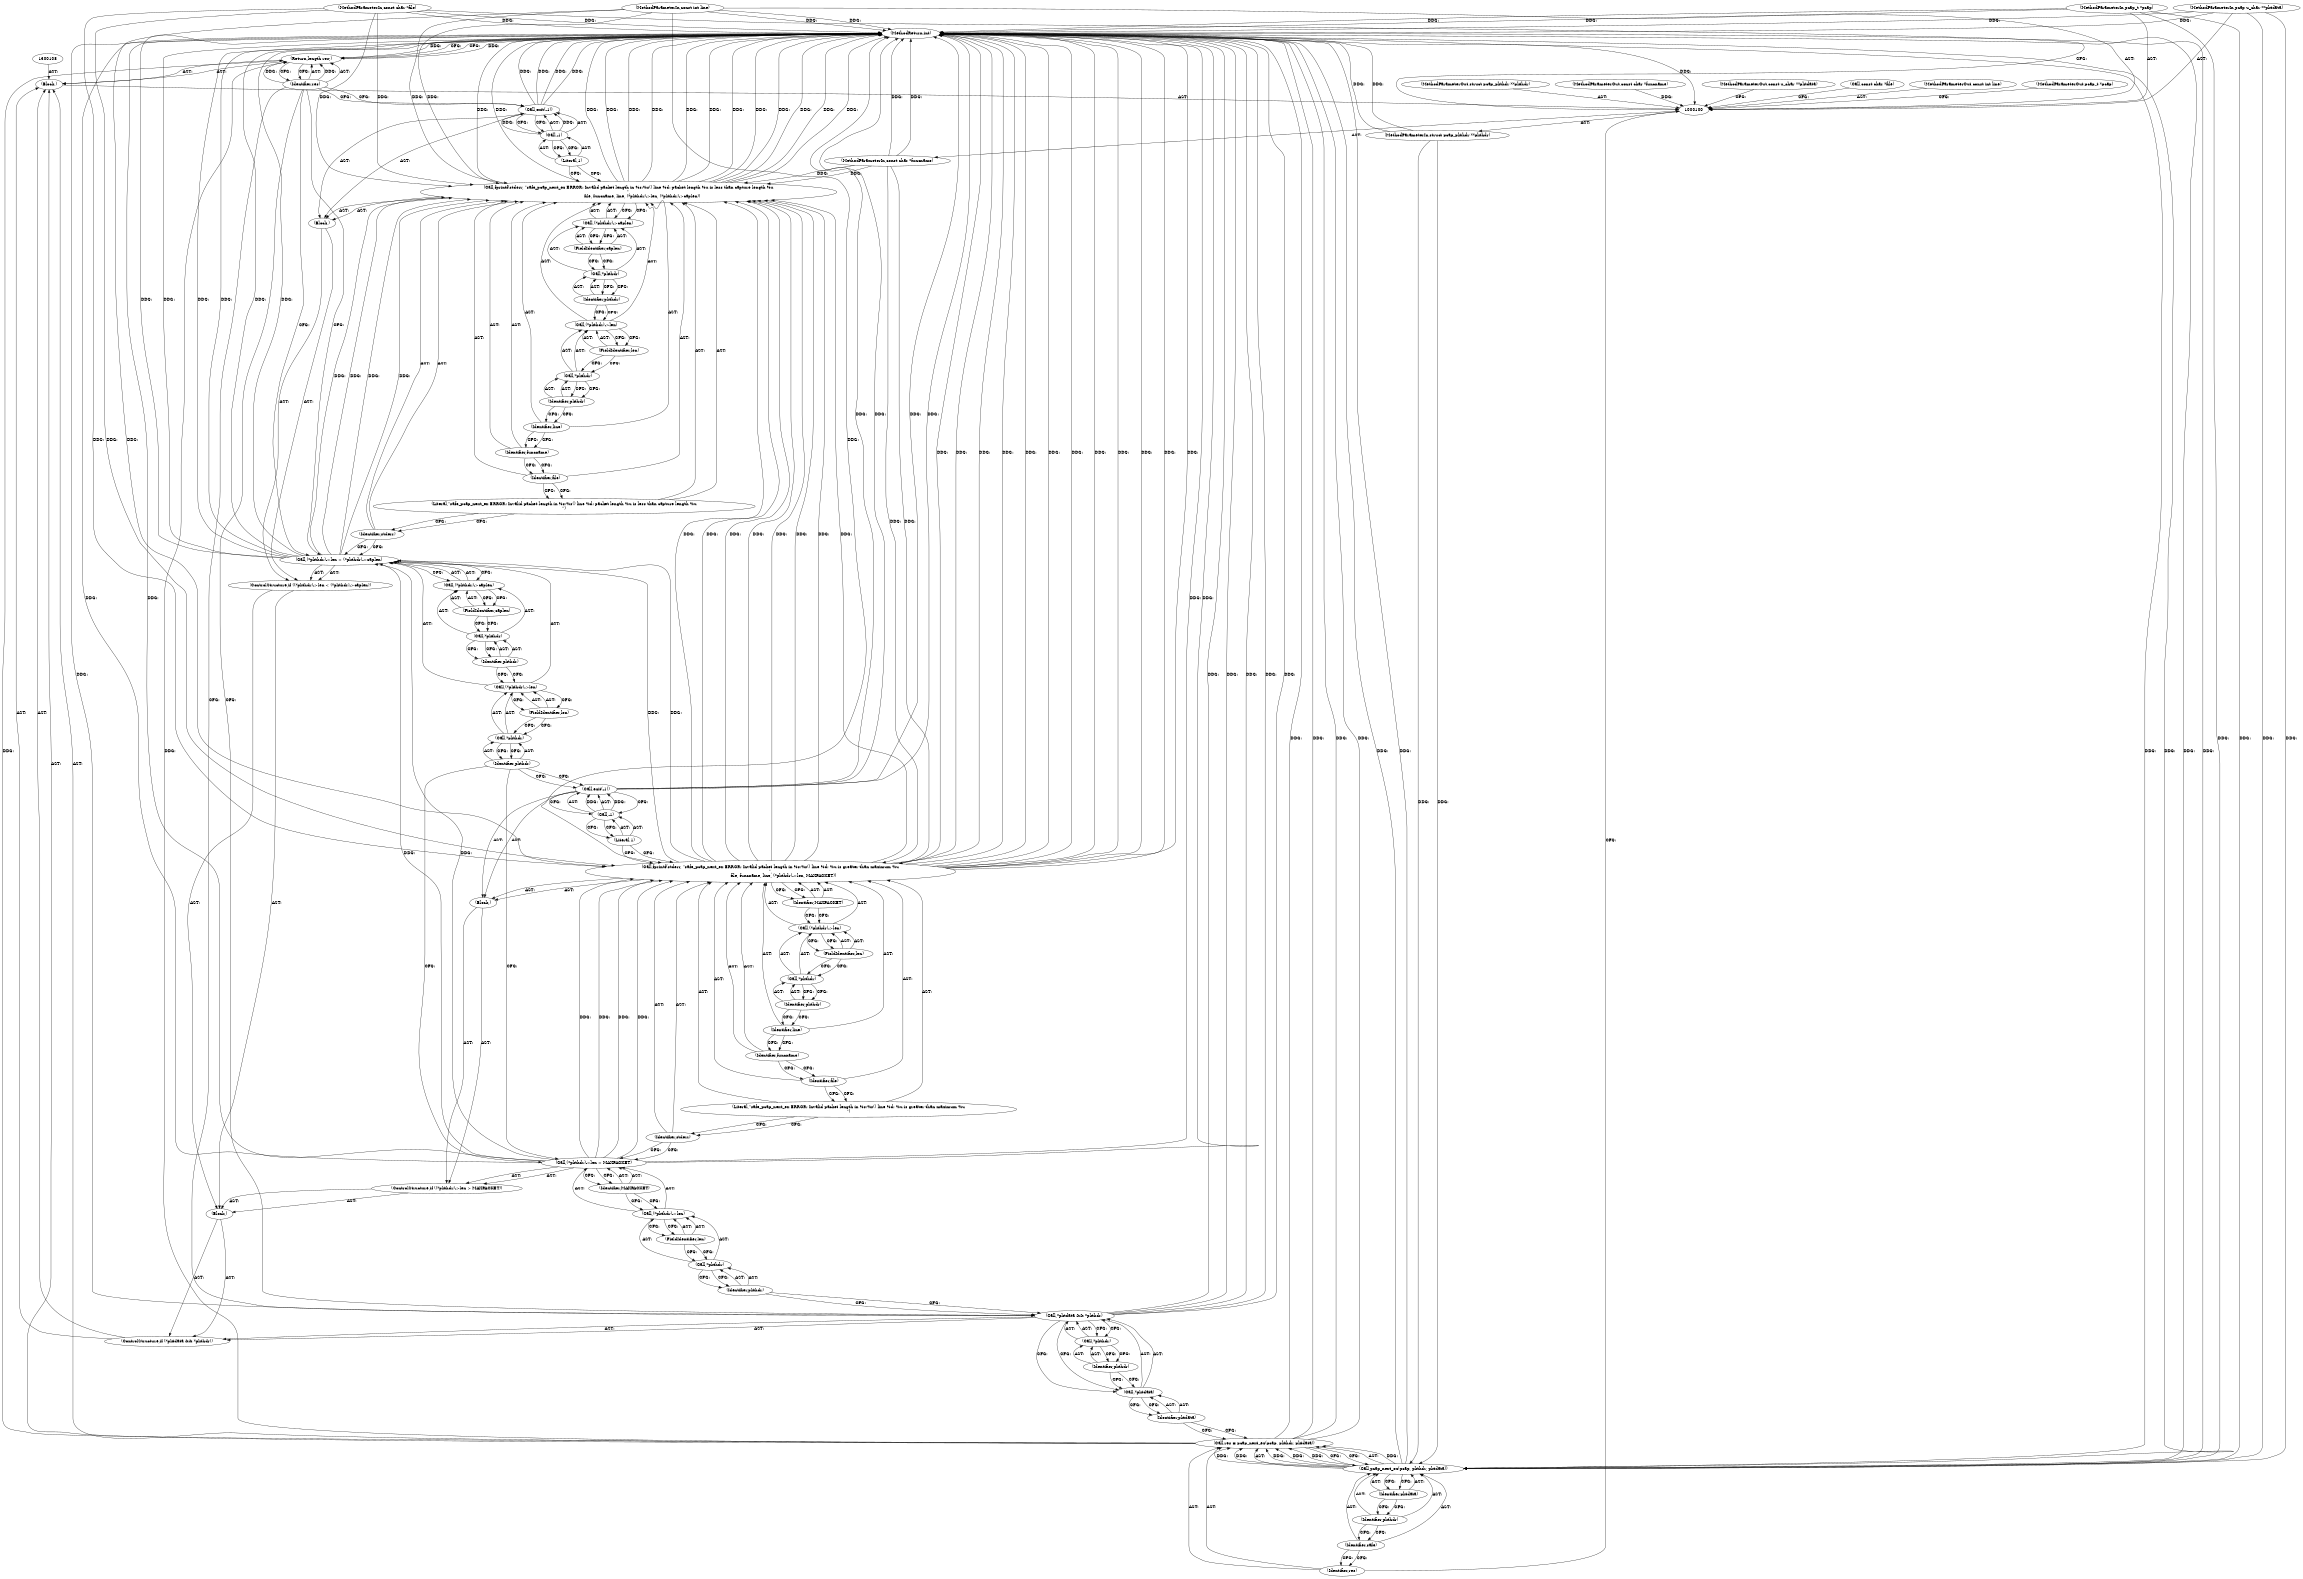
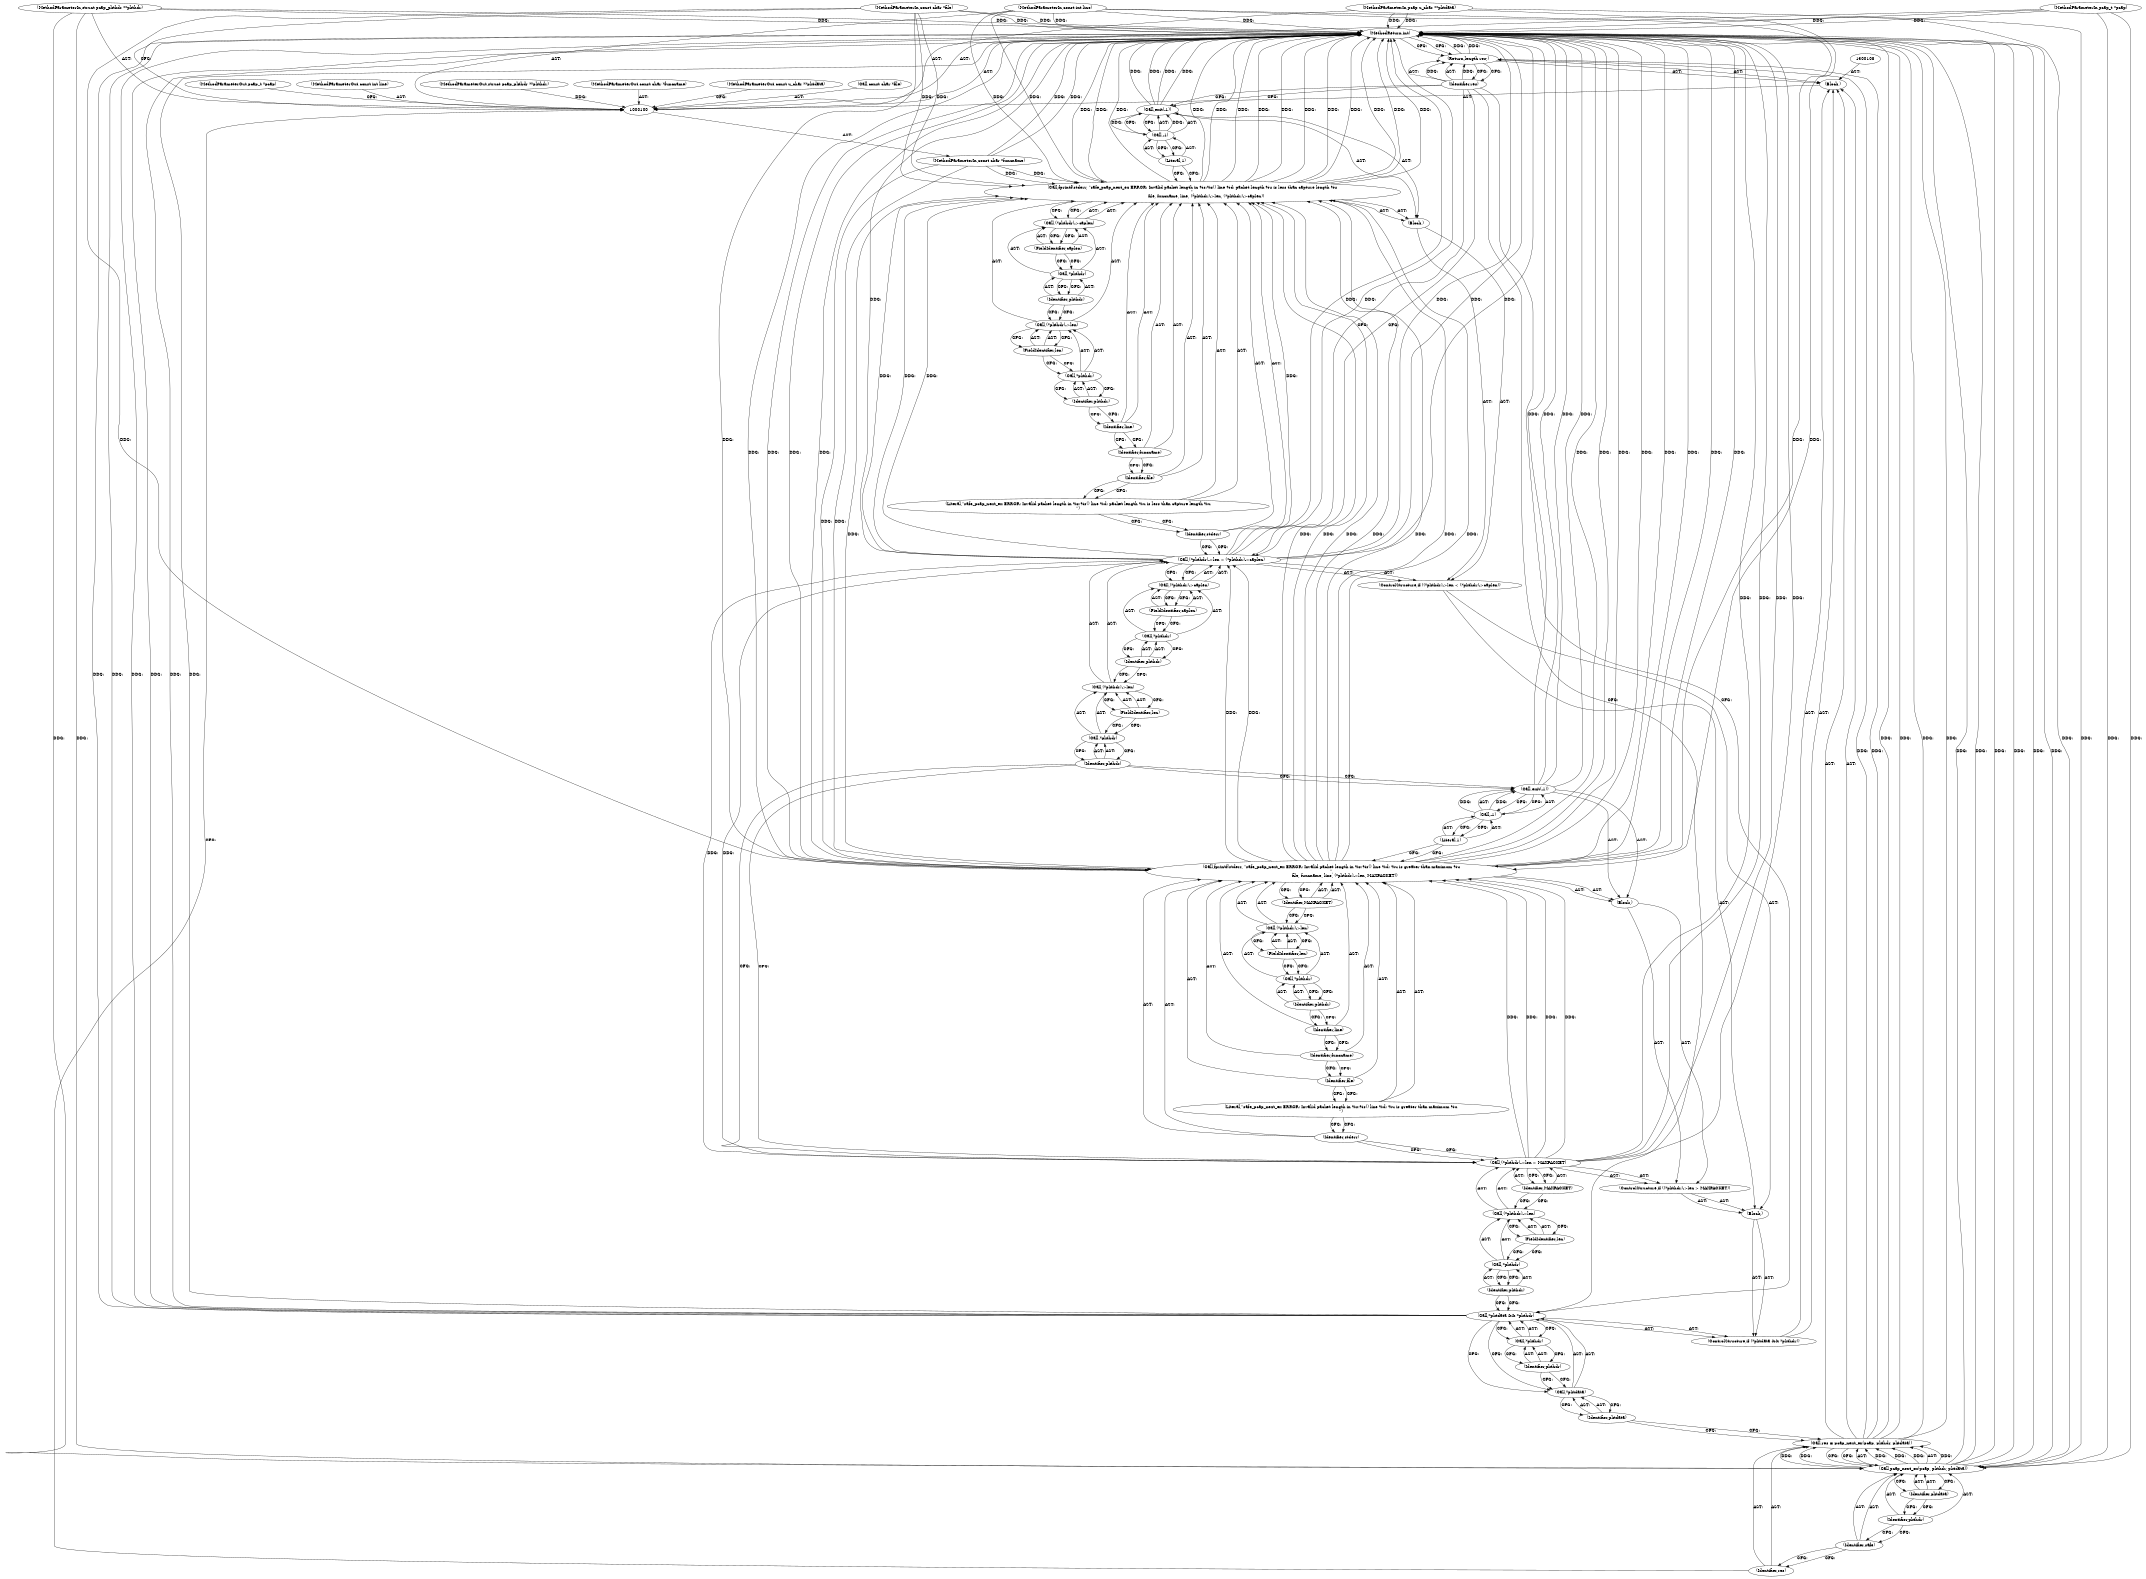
edge "(MethodReturn,int)" -> "1000100": label "DDG: " -> "AST: "
edge "(MethodParameterOut,struct pcap_pkthdr **pkthdr)" -> "1000100": label "AST: " -> "DDG: "
edge "(MethodParameterOut,const char *funcname)" -> "1000100": label "DDG: " -> "AST: "
edge "(Call,const char *file)" -> "1000100": label "CFG: " -> "AST: "
edge "1000100" -> "(MethodParameterIn,struct pcap_pkthdr **pkthdr)": reversed
